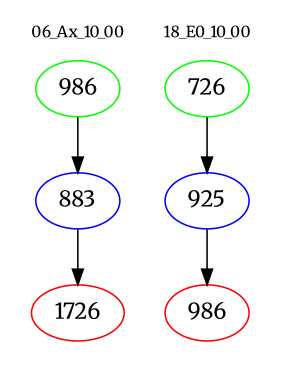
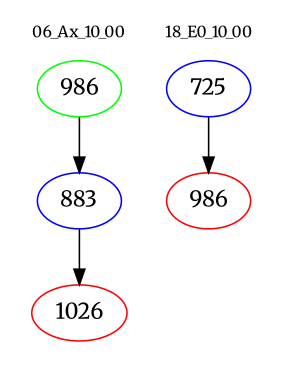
node "726": removed
node "925": label "925" -> "725"
node "1726": label "1726" -> "1026"
